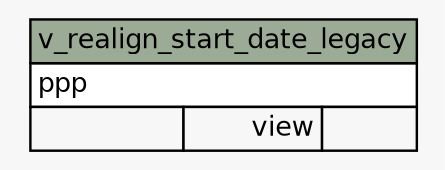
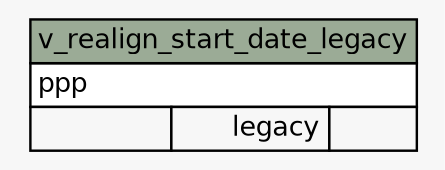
node "v_realign_start_date_legacy": text "view" -> "legacy"
